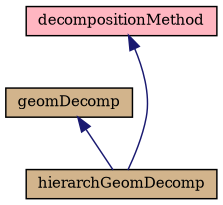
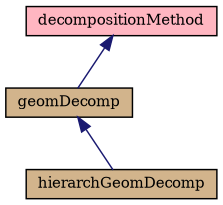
edge "hierarchGeomDecomp" -> "decompositionMethod": now "geomDecomp" -> "decompositionMethod"
